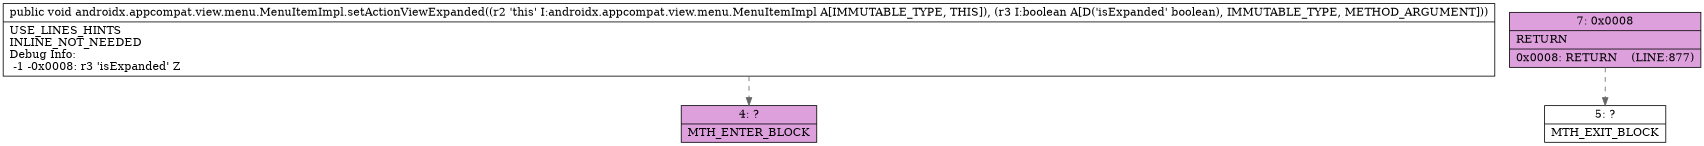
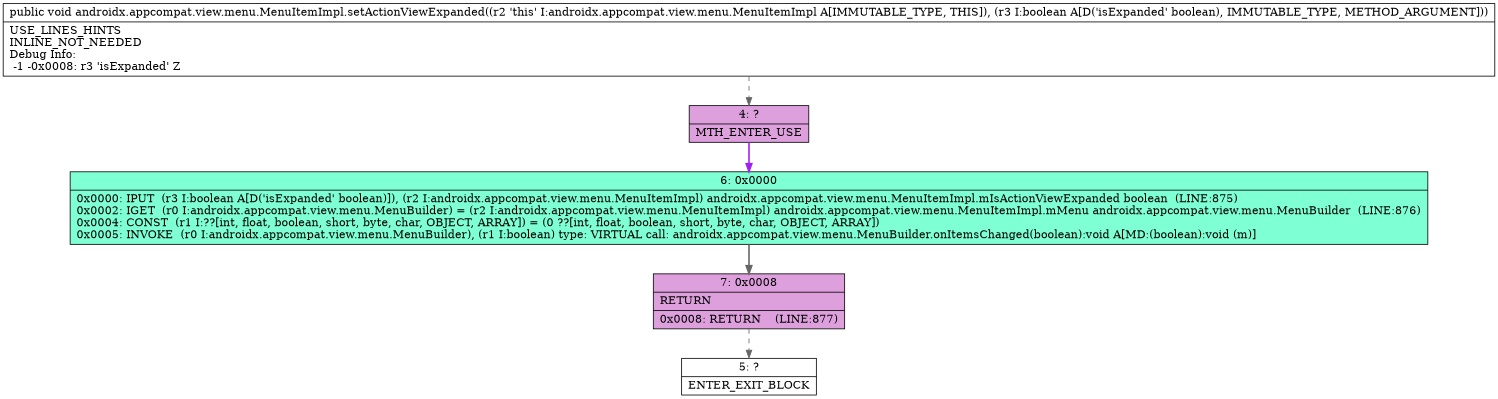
node "4: ?": text "MTH_ENTER_BLOCK" -> "MTH_ENTER_USE"
node "5: ?": text "MTH_EXIT_BLOCK" -> "ENTER_EXIT_BLOCK"
node "6: 0x0000": added
